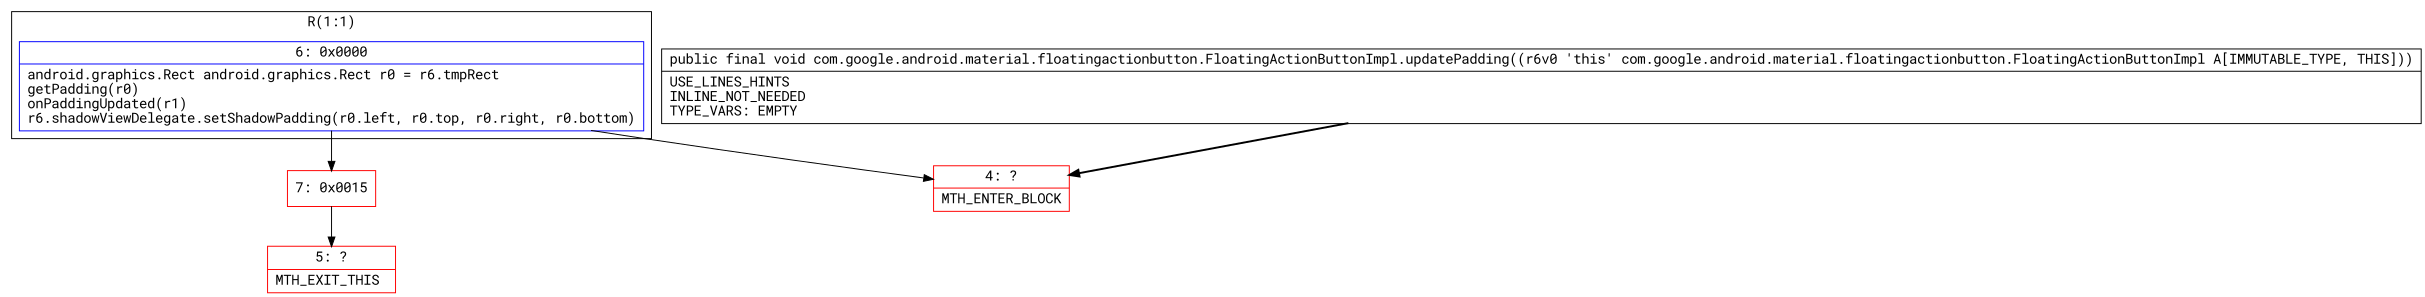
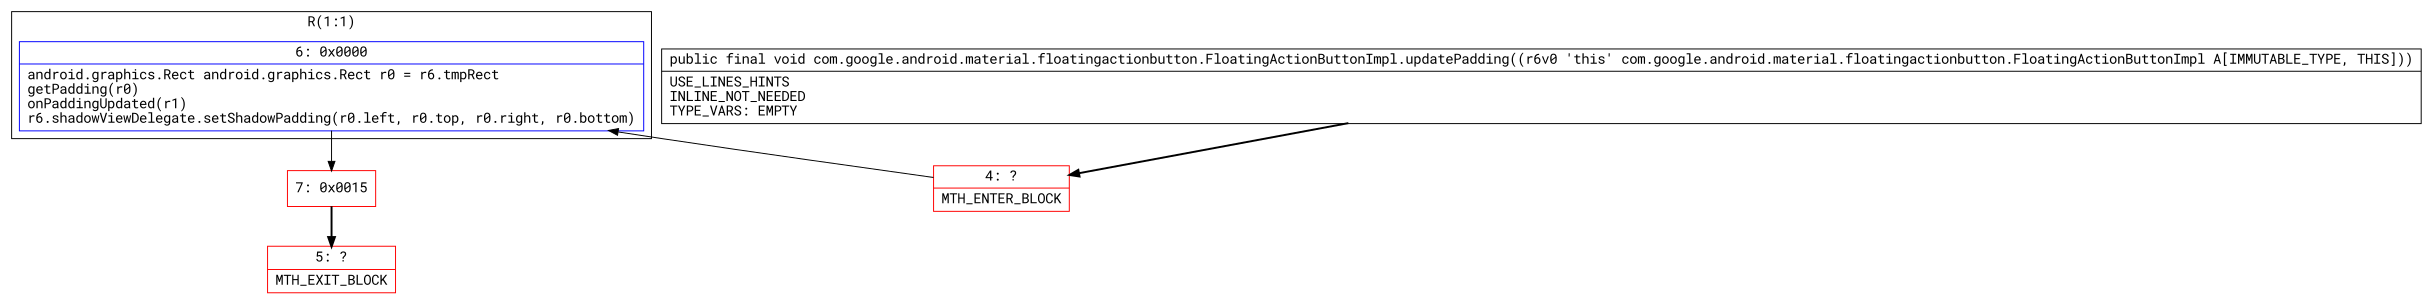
edge "6: 0x0000" -> "4: ?": reversed
edge "7: 0x0015" -> "5: ?": style solid -> bold
node "5: ?": text "MTH_EXIT_THIS" -> "MTH_EXIT_BLOCK"
